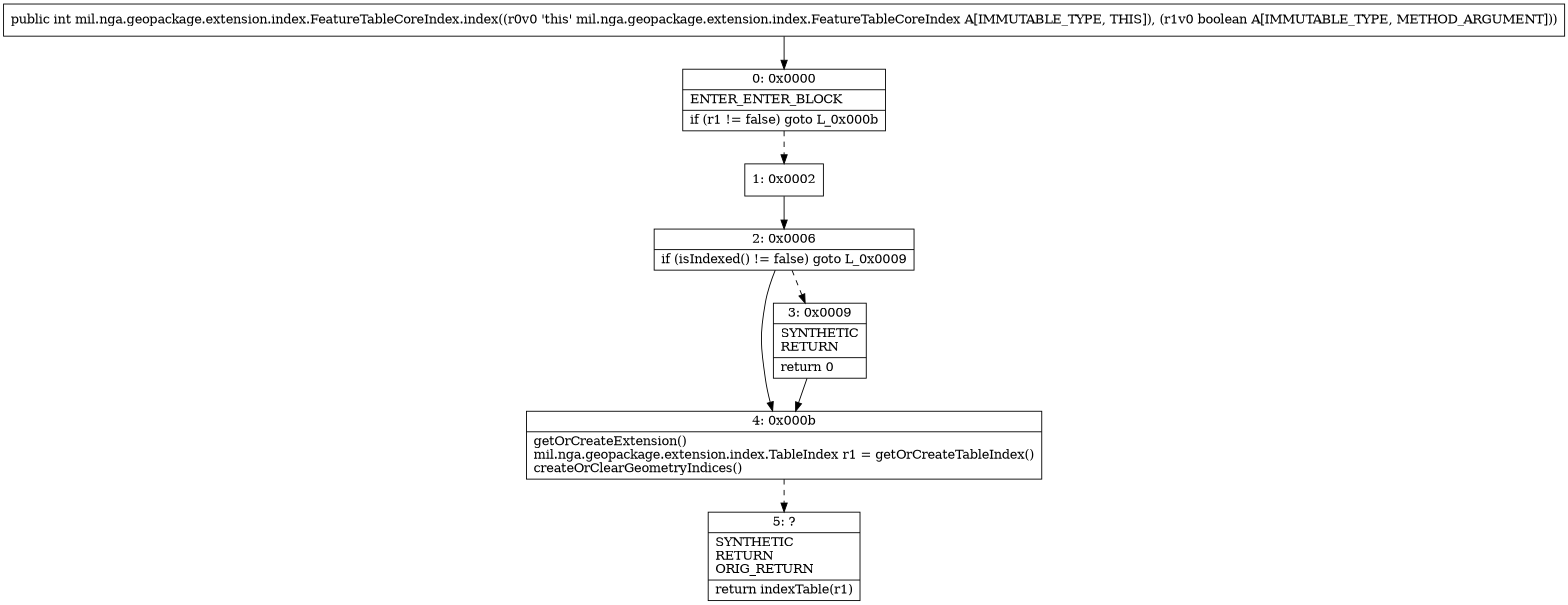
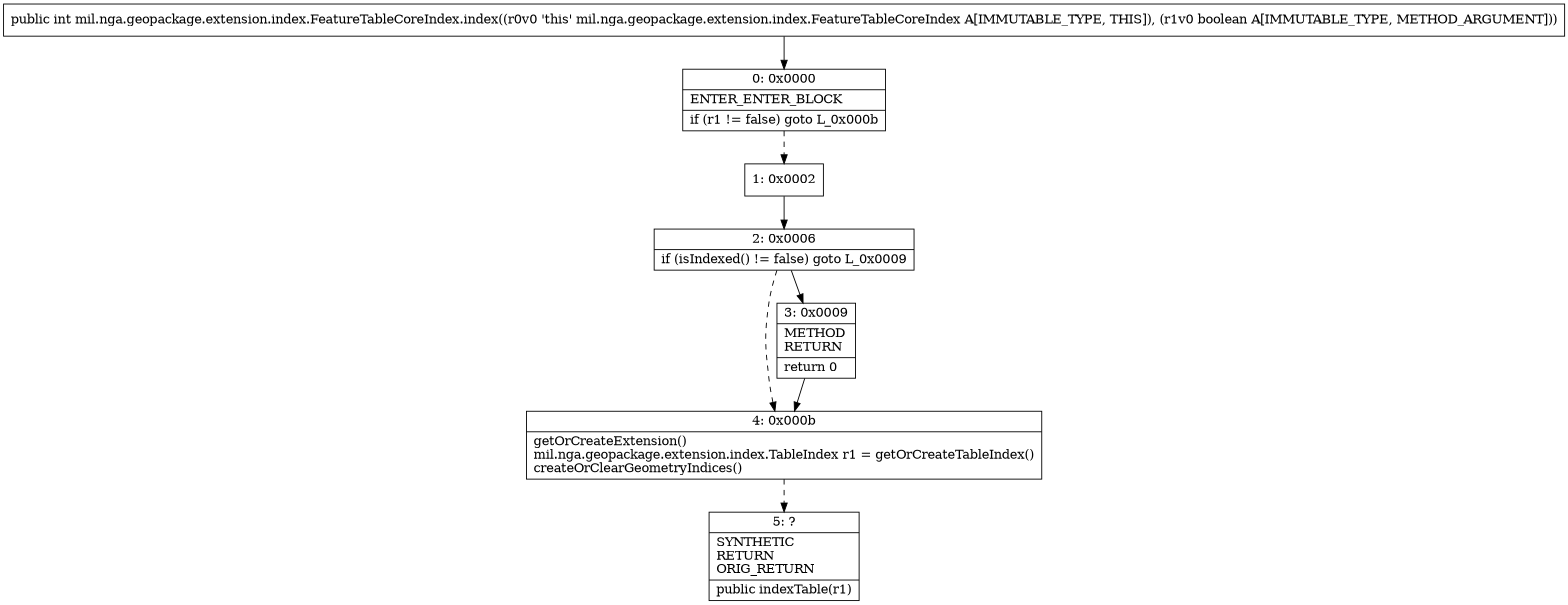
edge "2: 0x0006" -> "3: 0x0009": style dashed -> solid
node "3: 0x0009": text "SYNTHETIC" -> "METHOD"
edge "2: 0x0006" -> "4: 0x000b": style solid -> dashed
node "5: ?": text "return indexTable(r1)" -> "public indexTable(r1)"
